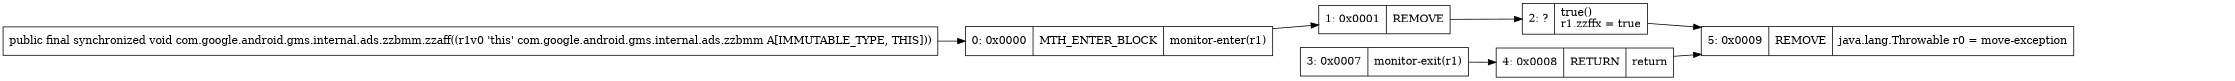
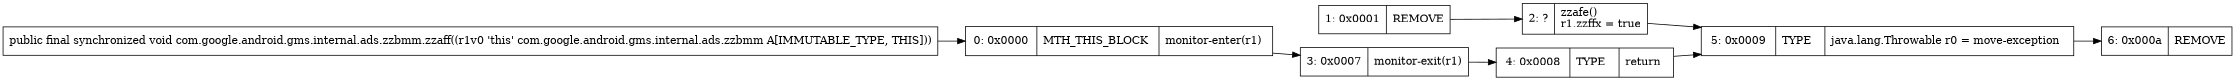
node "2: ?": text "true()" -> "zzafe()"
edge "0: 0x0000" -> "1: 0x0001": now "0: 0x0000" -> "3: 0x0007"
node "0: 0x0000": text "MTH_ENTER_BLOCK" -> "MTH_THIS_BLOCK"
node "5: 0x0009": text "REMOVE" -> "TYPE"
node "6: 0x000a": added
node "4: 0x0008": text "RETURN" -> "TYPE"
